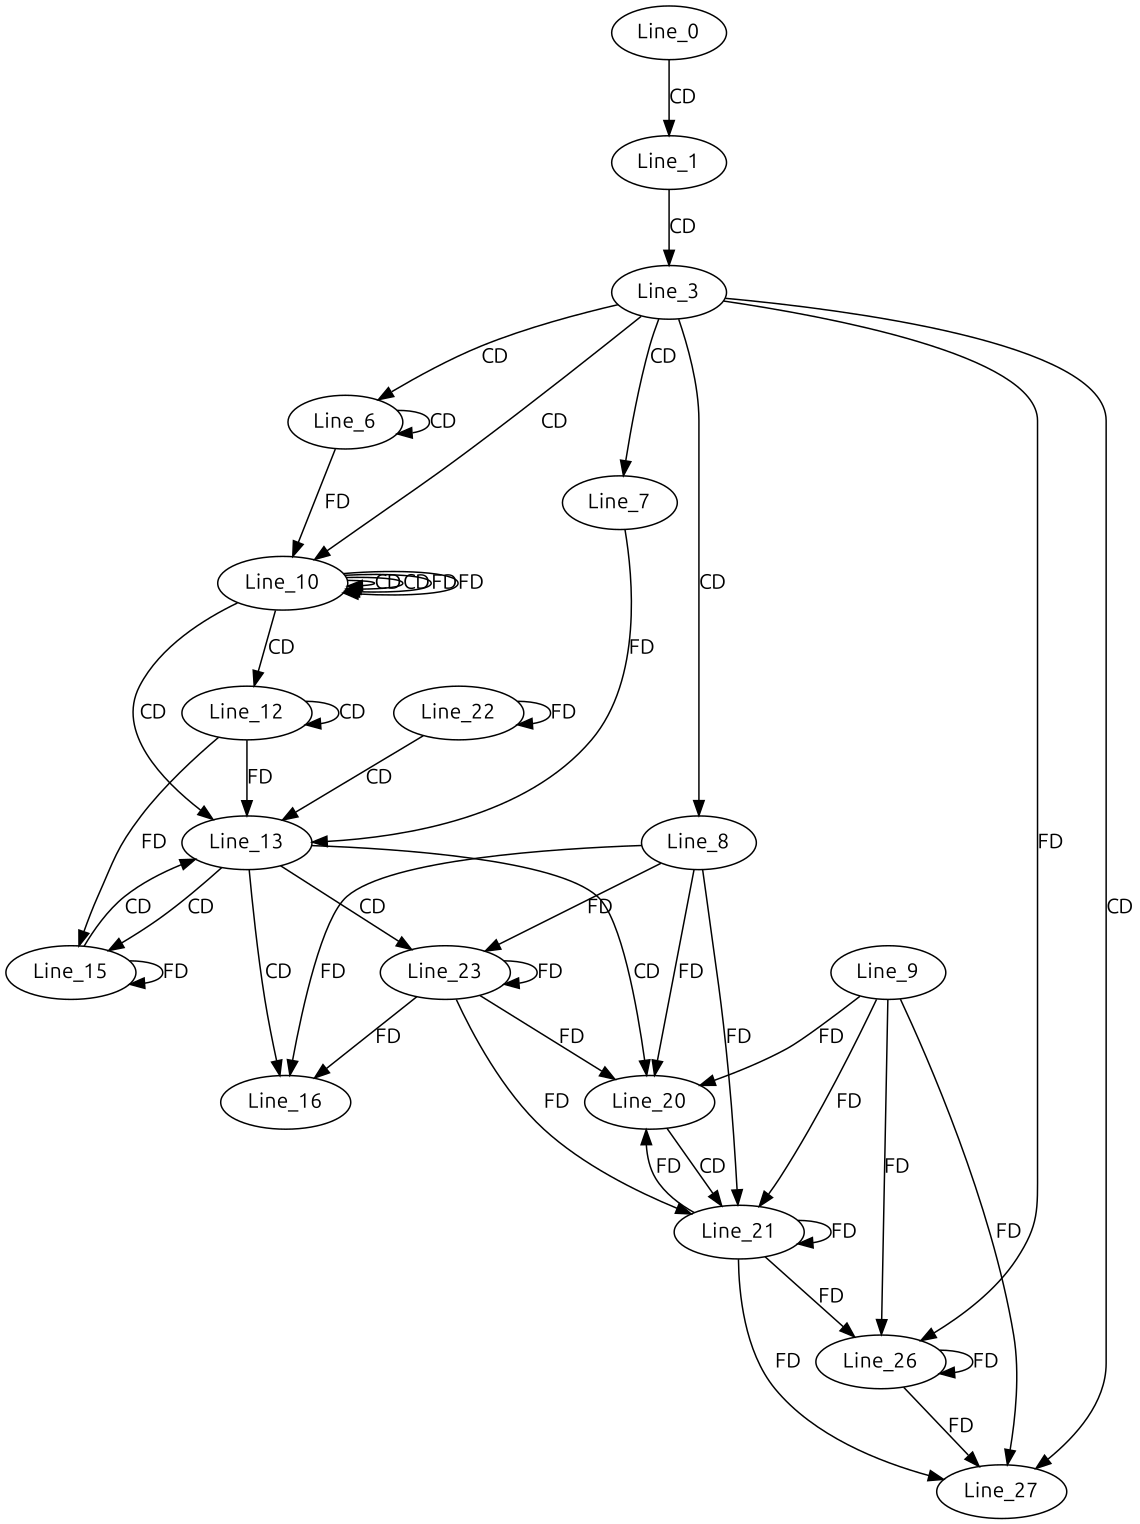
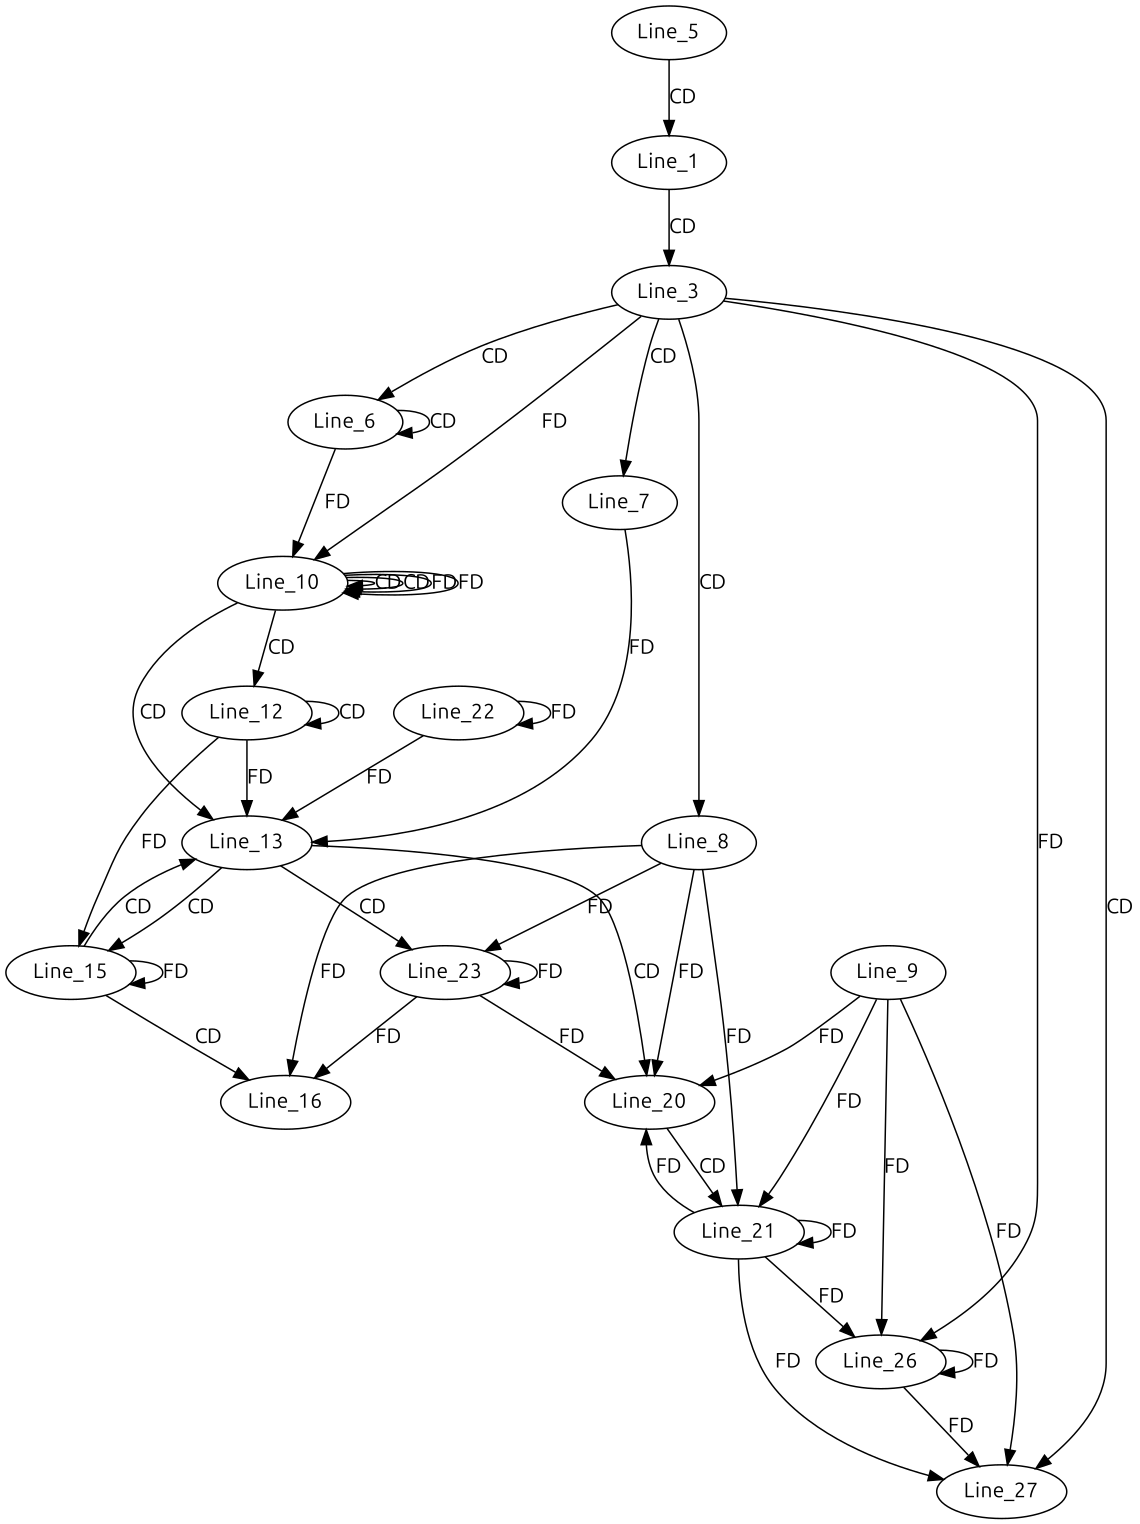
node "Line_0": label "Line_0" -> "Line_5"
edge "Line_3" -> "Line_10": label "CD" -> "FD"
edge "Line_22" -> "Line_13": label "CD" -> "FD"
edge "Line_13" -> "Line_16": now "Line_15" -> "Line_16"
edge "Line_23" -> "Line_21": removed, label "FD"
